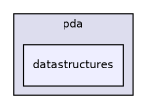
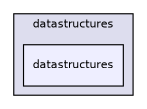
cluster "pda": label "pda" -> "datastructures"
